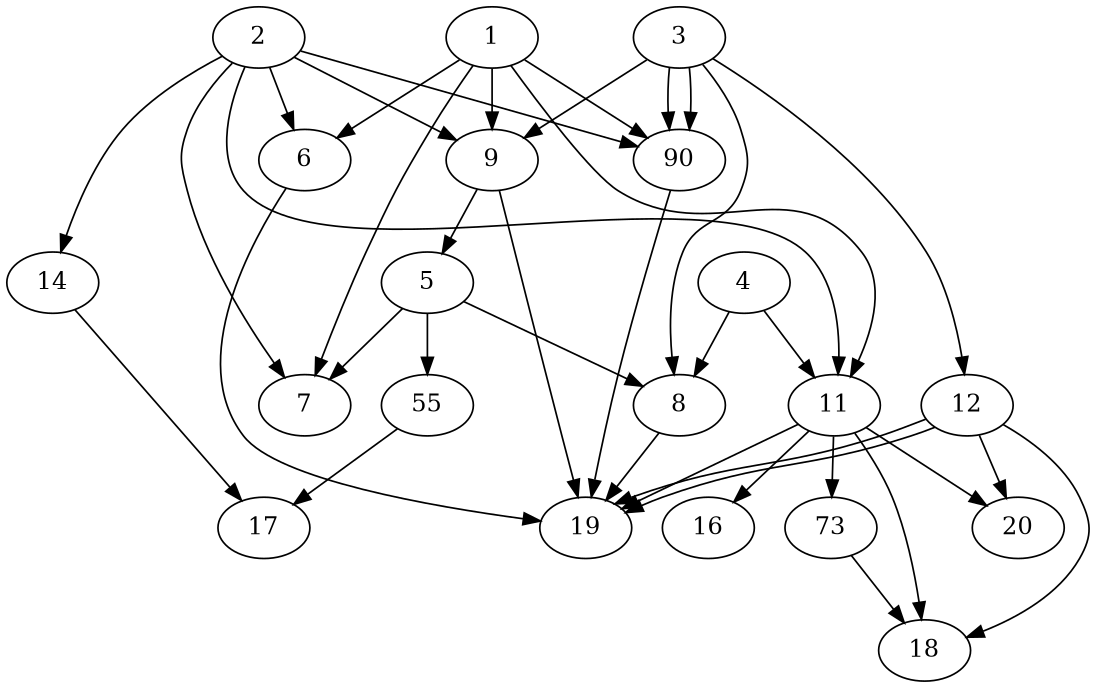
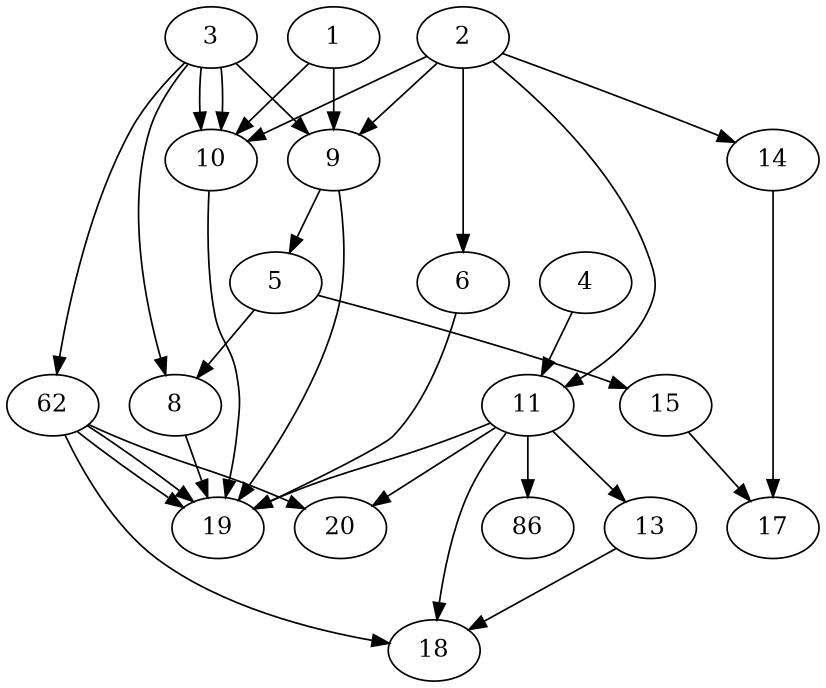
edge "1" -> "6": removed
node "90": label "90" -> "10"
edge "1" -> "11": removed
edge "4" -> "8": removed
node "7": removed
node "55": label "55" -> "15"
node "12": label "12" -> "62"
node "16": label "16" -> "86"
node "73": label "73" -> "13"
